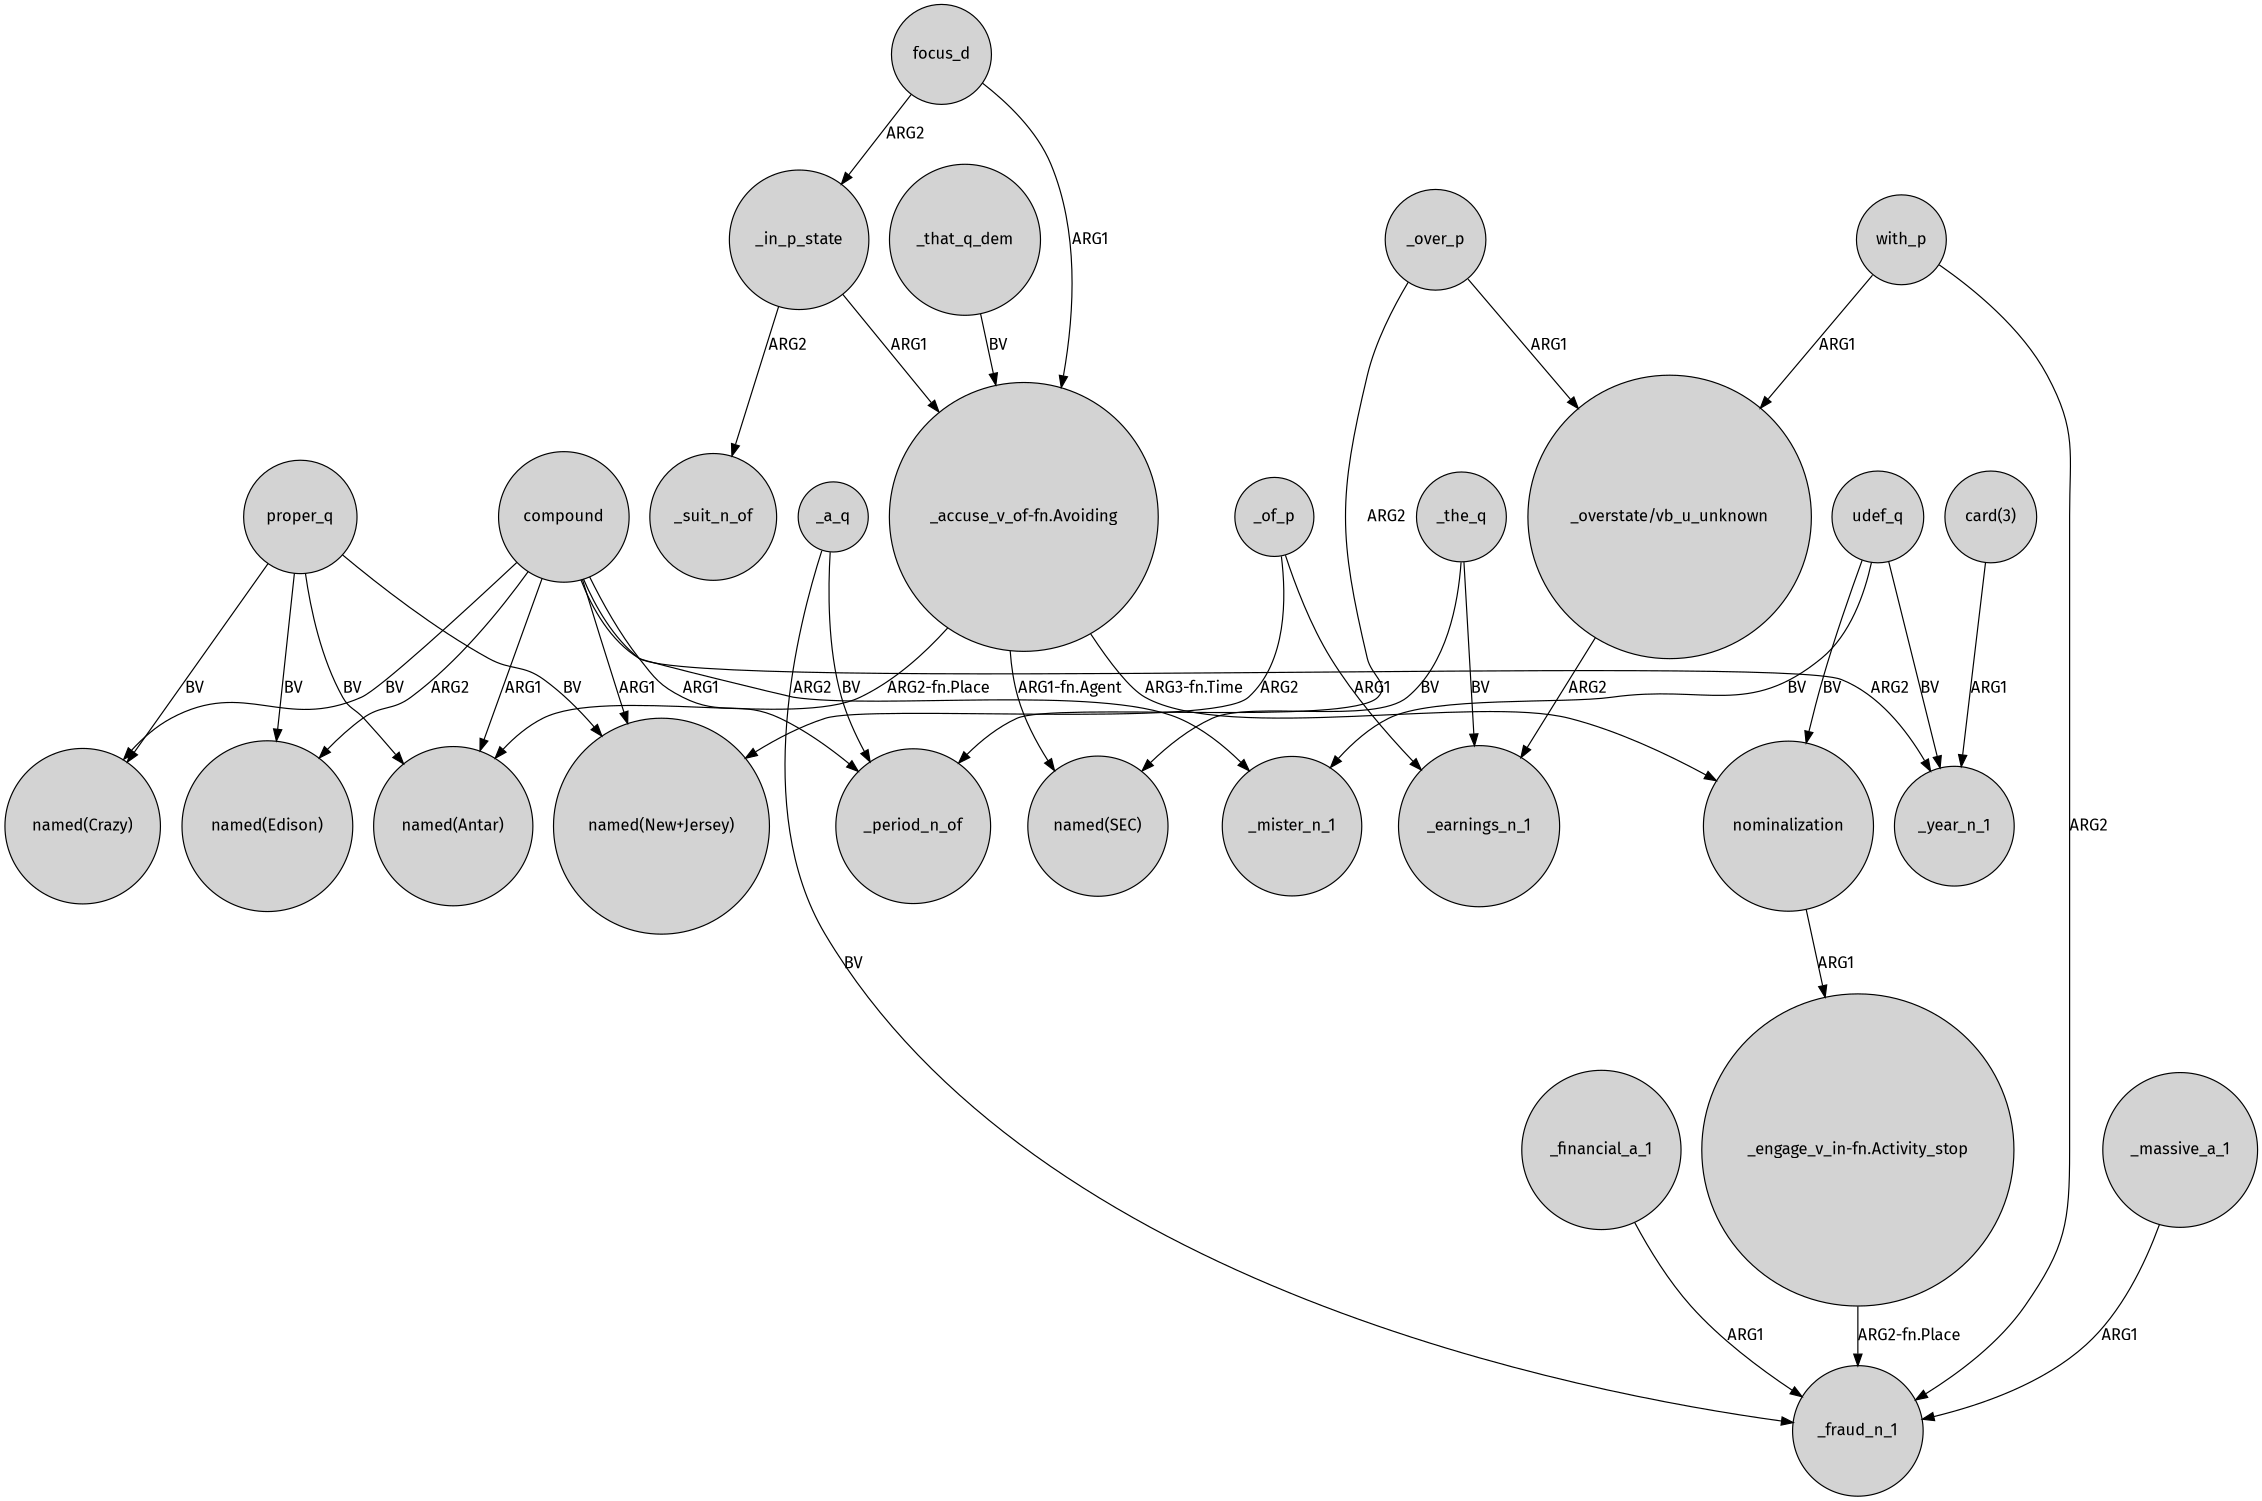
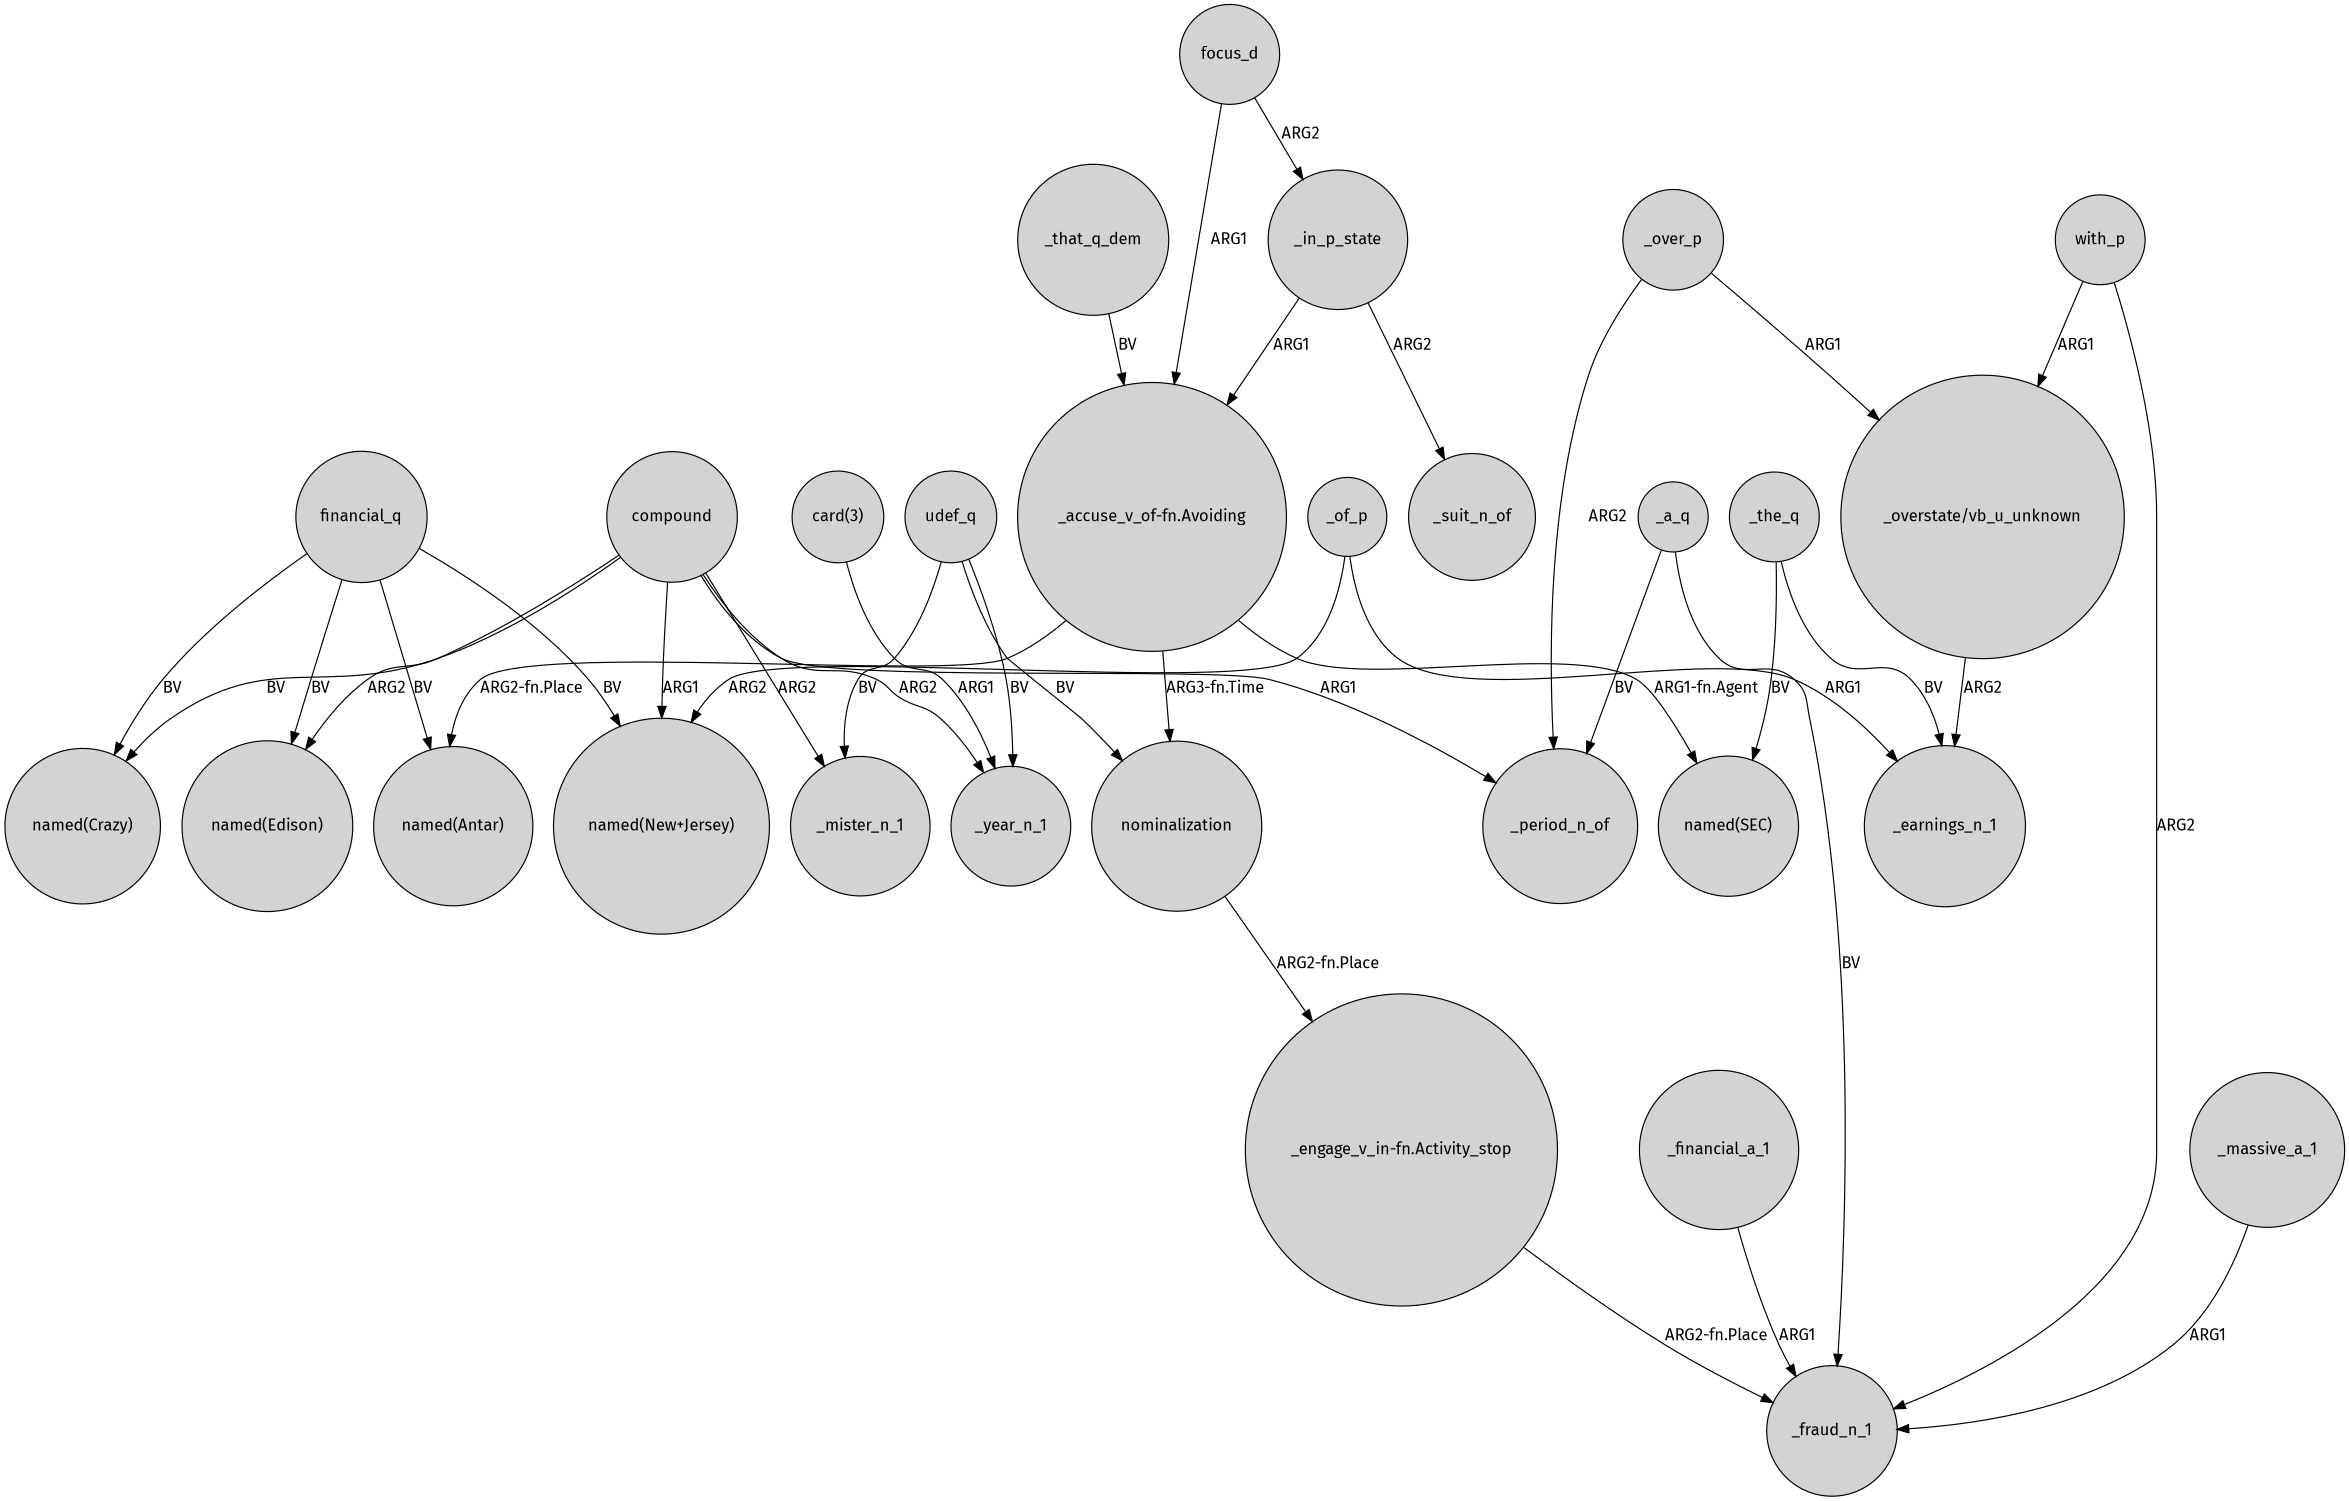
node "proper_q": label "proper_q" -> "financial_q"
edge "compound" -> "named(Antar)": removed, label "ARG1"
edge "nominalization" -> "_engage_v_in-fn.Activity_stop": label "ARG1" -> "ARG2-fn.Place"
